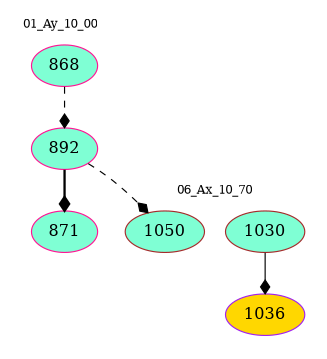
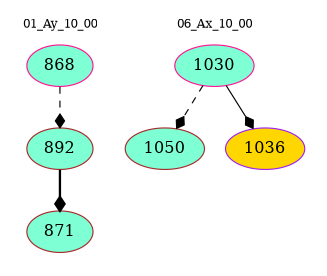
node "892": color deeppink -> brown
edge "892" -> "1050": now "1030" -> "1050"
cluster "06_Ax_10_70": label "06_Ax_10_70" -> "06_Ax_10_00"
node "871": color deeppink -> brown
node "1030": color brown -> deeppink
